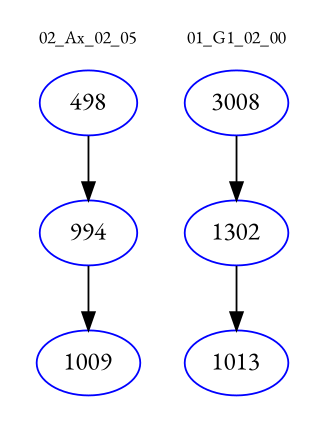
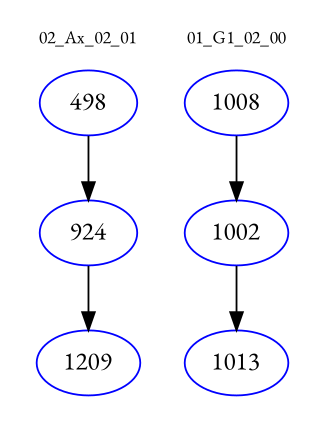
cluster "02_Ax_02_05": label "02_Ax_02_05" -> "02_Ax_02_01"
node "3008": label "3008" -> "1008"
node "994": label "994" -> "924"
node "1302": label "1302" -> "1002"
node "1009": label "1009" -> "1209"
